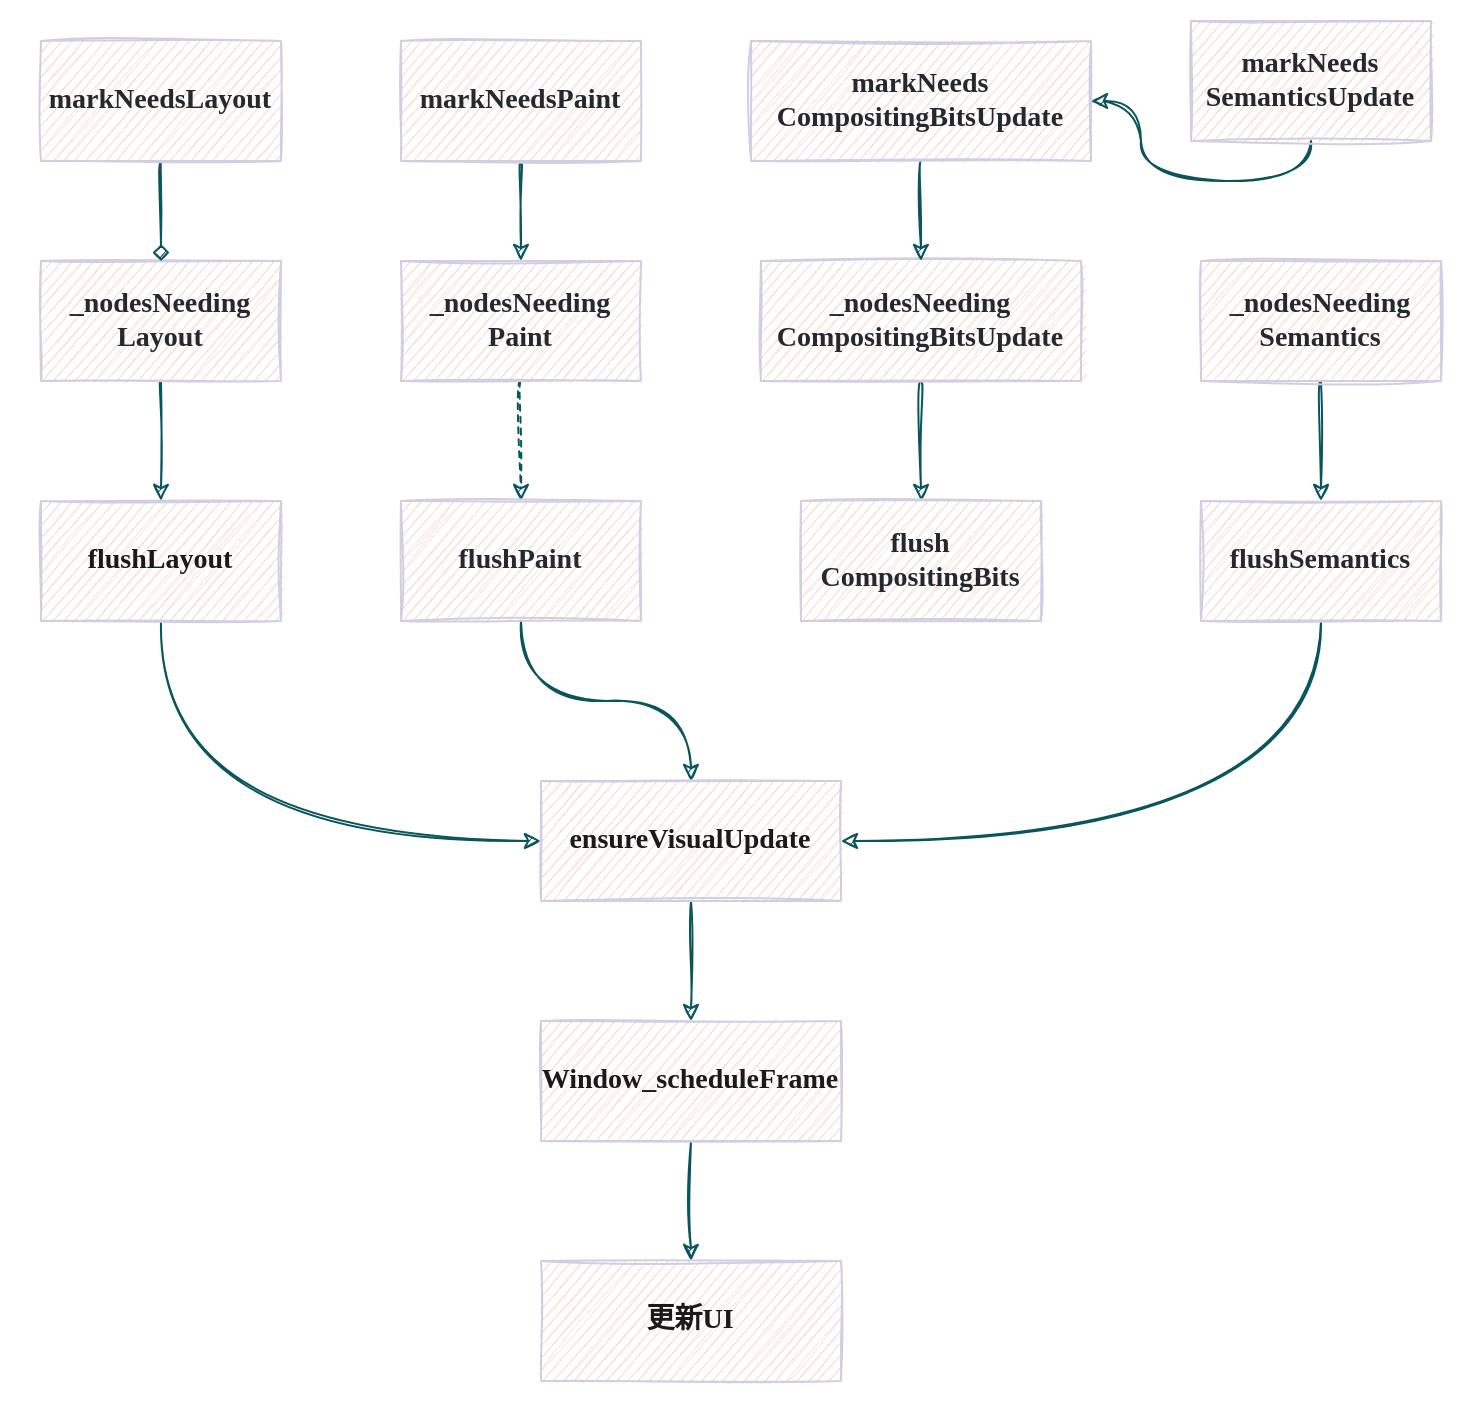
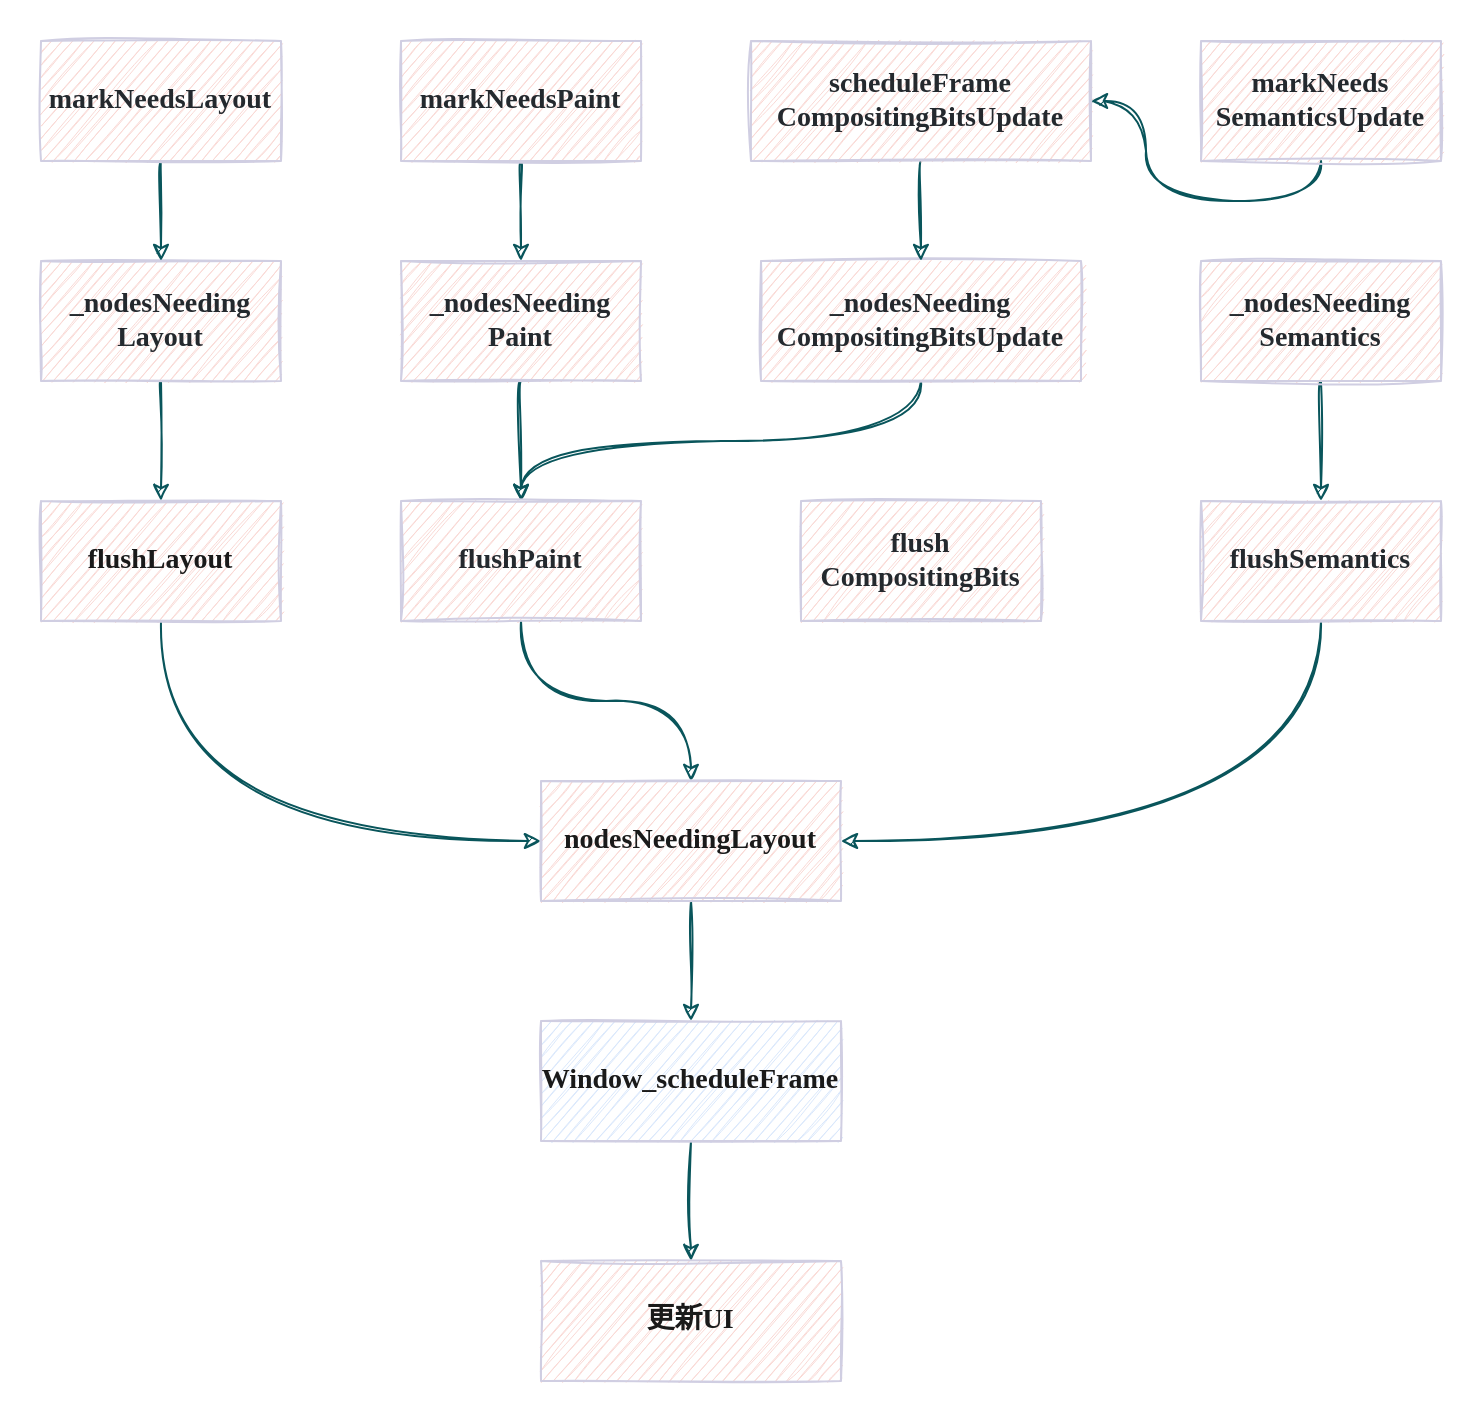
node "markNeedsSemanticsUpdate": moved (1311, 81) -> (1321, 101)
node "markNeedsCompositingBitsUpdate": label "markNeedsCompositingBitsUpdate" -> "scheduleFrameCompositingBitsUpdate"
edge "markNeedsLayout" -> "_nodesNeedingLayout": arrowhead diamond -> classic
edge "_nodesNeedingPaint" -> "flushPaint": style dashed -> solid
edge "_nodesNeedingCompositingBitsUpdate" -> "flushCompositingBits": now "_nodesNeedingCompositingBitsUpdate" -> "flushPaint"
node "ensureVisualUpdate": label "ensureVisualUpdate" -> "nodesNeedingLayout"
node "Window_scheduleFrame": fillcolor #fad9d5 -> #dae8fc
